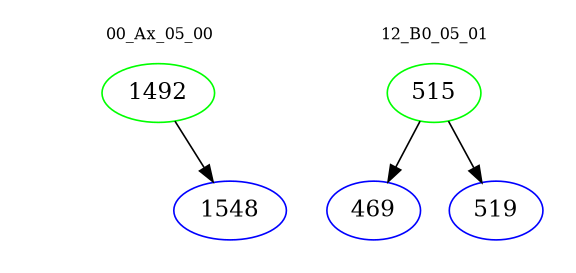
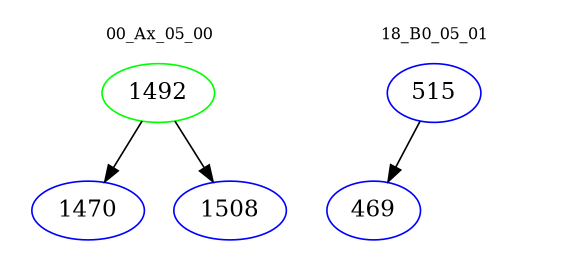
cluster "12_B0_05_01": label "12_B0_05_01" -> "18_B0_05_01"
node "515": color green -> blue
node "1470": added
node "1548": label "1548" -> "1508"
node "519": removed
